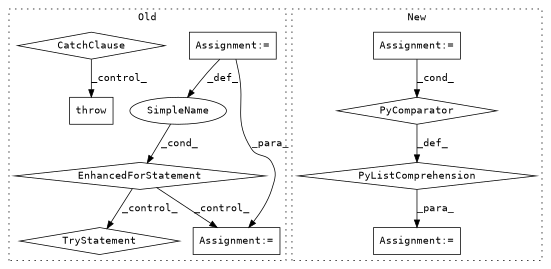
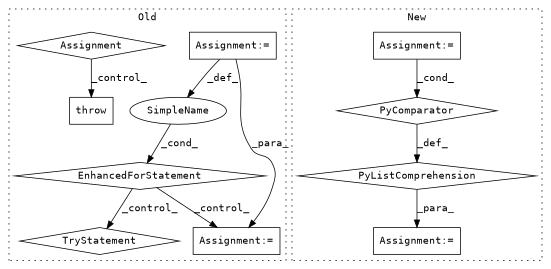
node "CatchClause": label "CatchClause" -> "Assignment"
